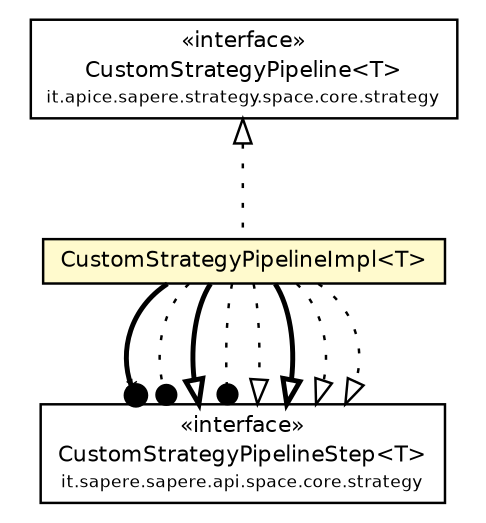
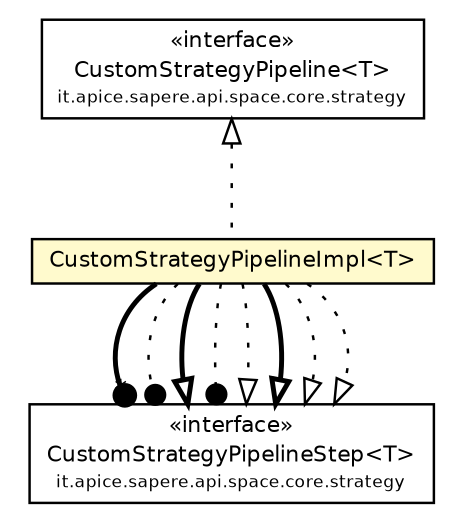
node "CustomStrategyPipeline<T>": text "it.apice.sapere.strategy.space.core.strategy" -> "it.apice.sapere.api.space.core.strategy"
node "CustomStrategyPipelineStep<T>": text "it.sapere.sapere.api.space.core.strategy" -> "it.apice.sapere.api.space.core.strategy"
